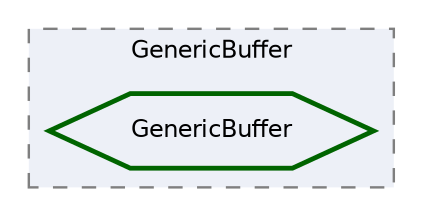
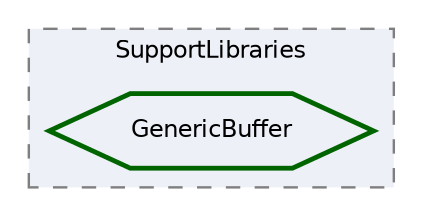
cluster "GenericBuffer": label "GenericBuffer" -> "SupportLibraries"
